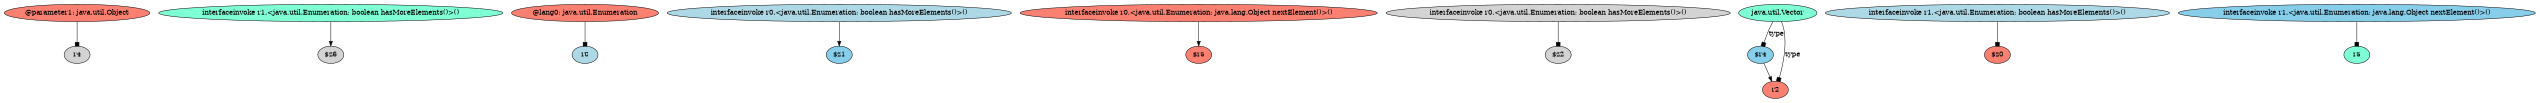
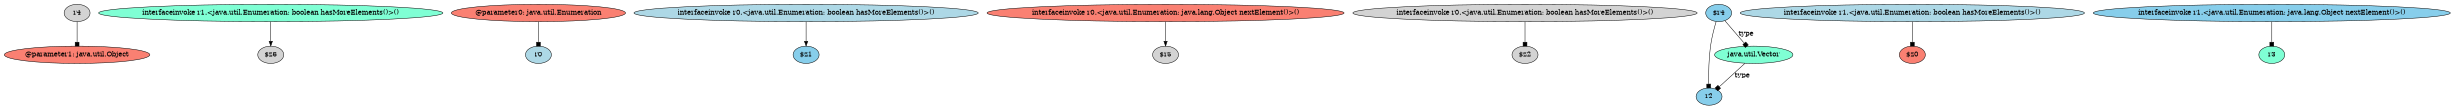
node "@lang0: java.util.Enumeration": label "@lang0: java.util.Enumeration" -> "@parameter0: java.util.Enumeration"
edge "@parameter1: java.util.Object" -> "r4": reversed
edge "java.util.Vector" -> "$r4": reversed
node "$r5": fillcolor salmon -> lightgrey
node "r5": label "r5" -> "r3"
edge "$r4" -> "r2": arrowhead normal -> box
node "r2": fillcolor salmon -> skyblue
